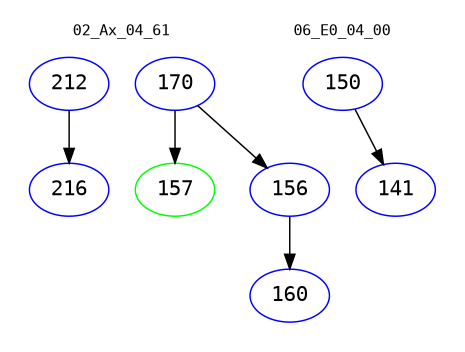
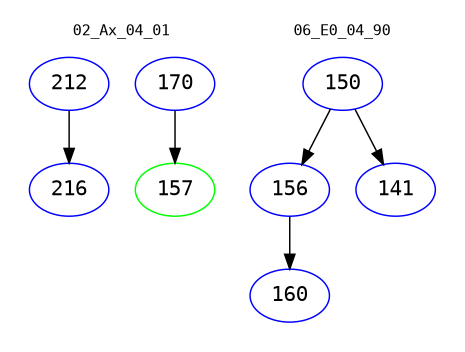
cluster "02_Ax_04_61": label "02_Ax_04_61" -> "02_Ax_04_01"
cluster "06_E0_04_00": label "06_E0_04_00" -> "06_E0_04_90"
edge "170" -> "156": now "150" -> "156"
